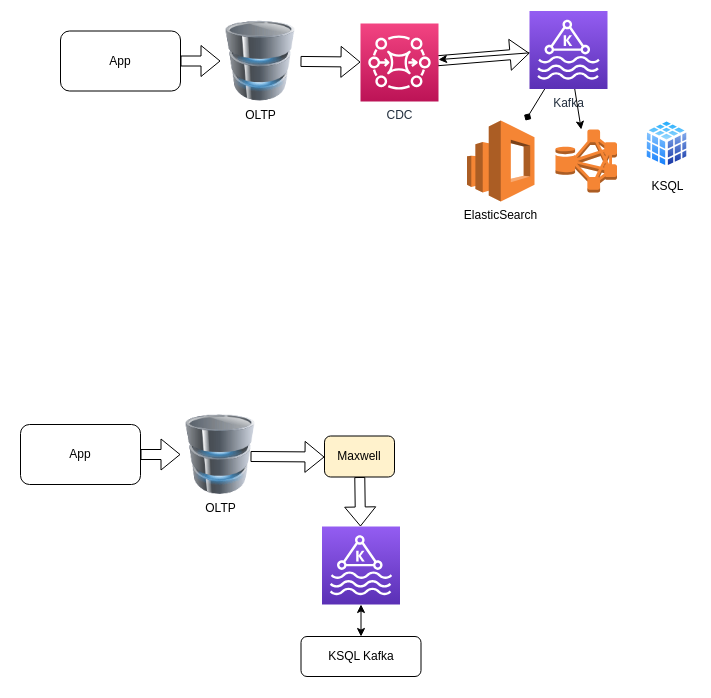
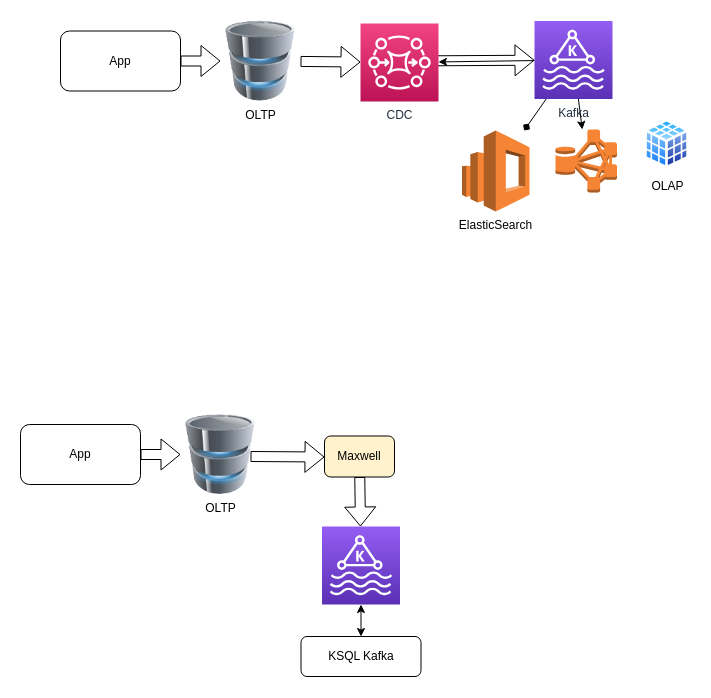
node "Kafka": moved (569, 50) -> (574, 60)
node "ElasticSearch": moved (501, 161) -> (496, 171)
node "KSQL": label "KSQL" -> "OLAP"
